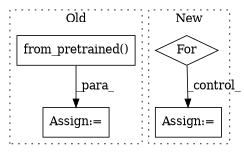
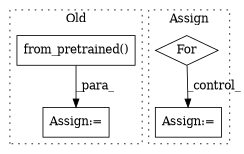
cluster "New": label "New" -> "Assign"
